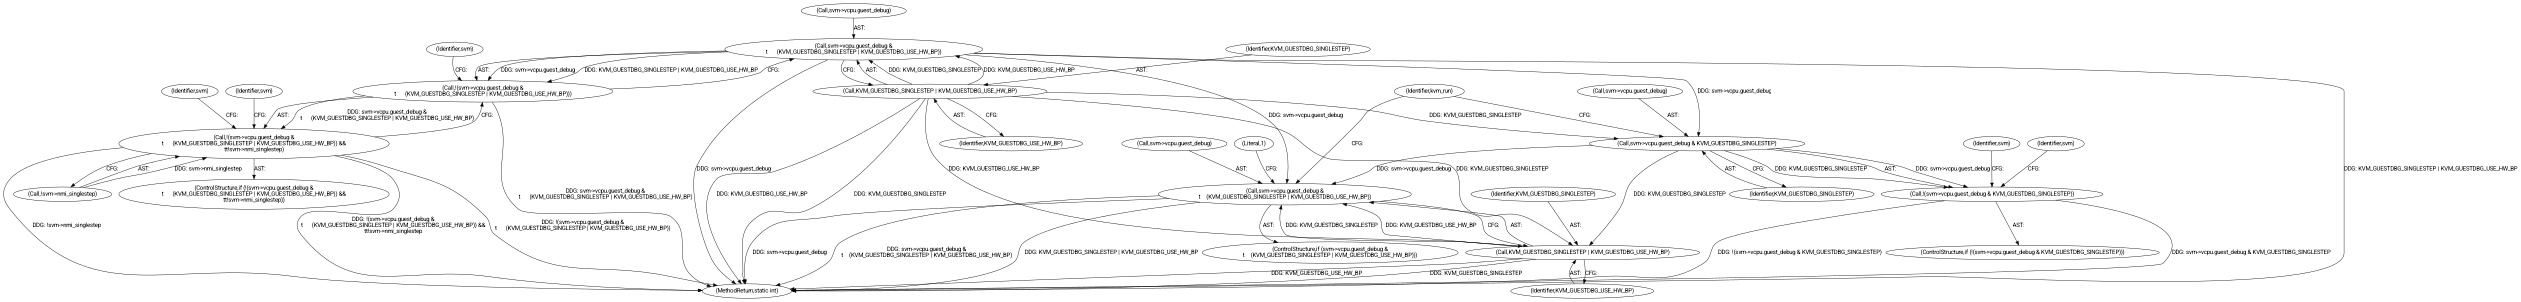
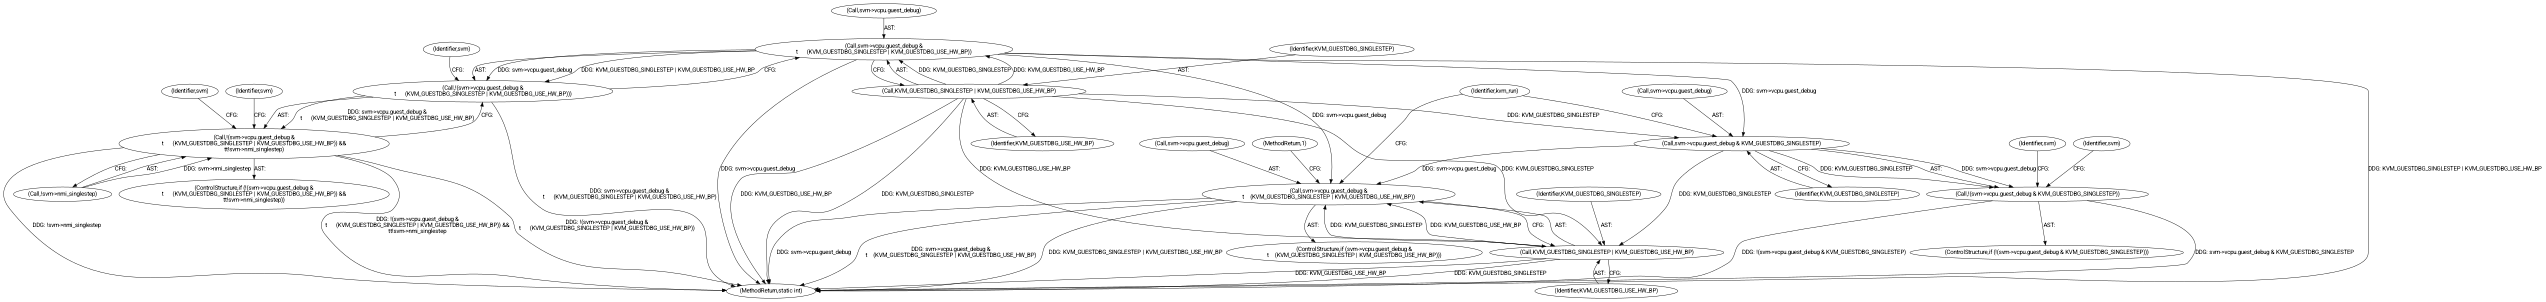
node "(Literal,1)": label "(Literal,1)" -> "(MethodReturn,1)"
